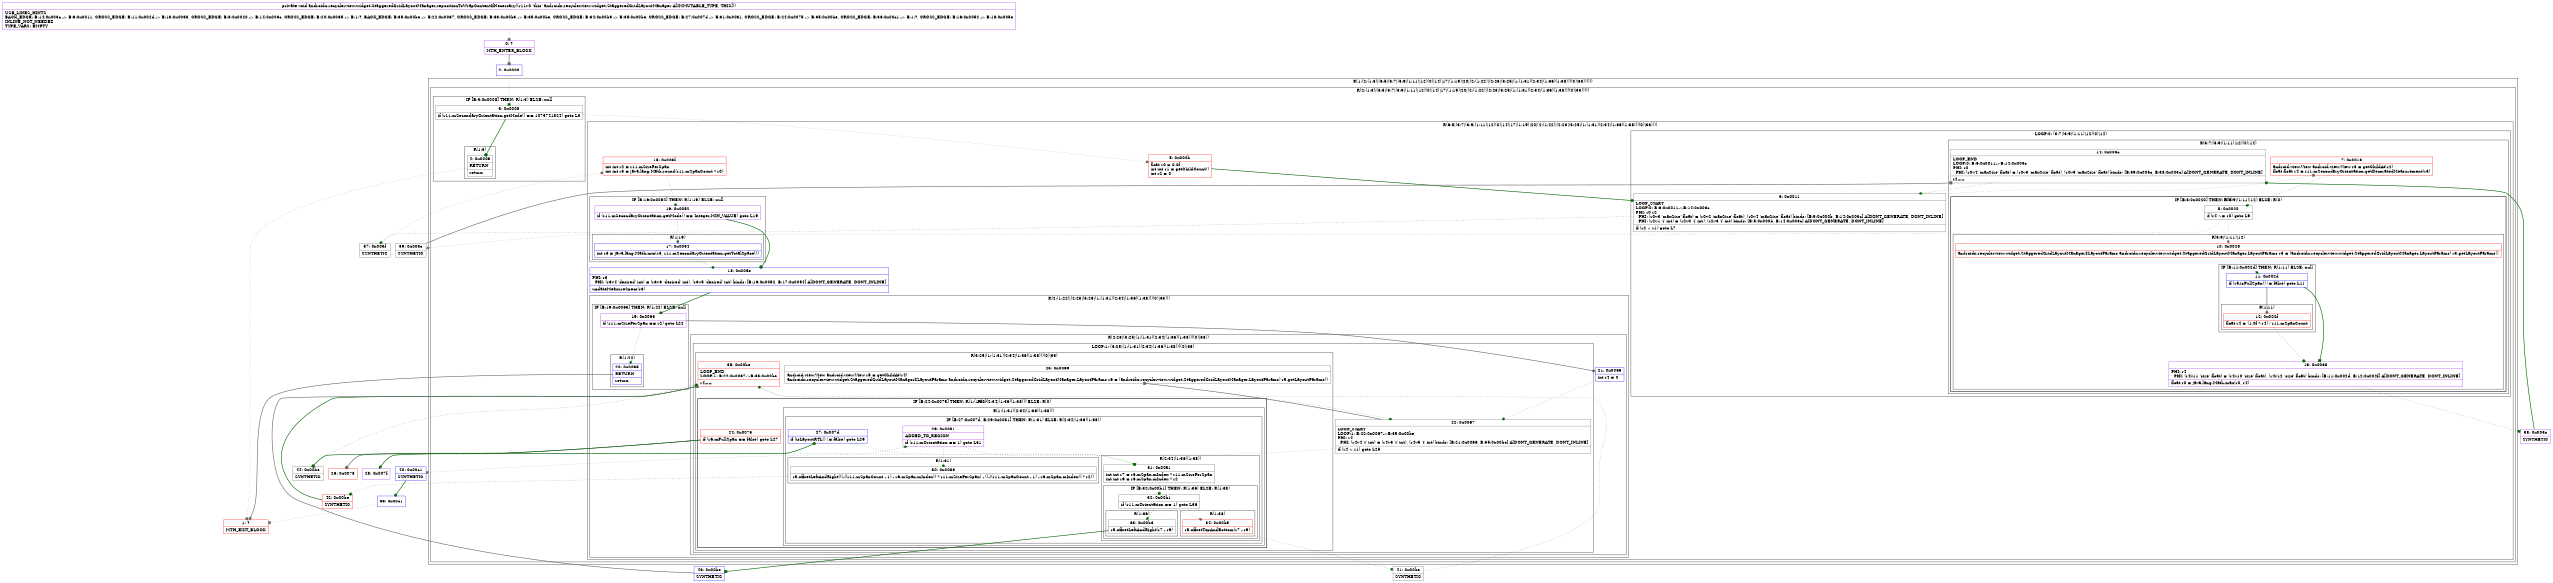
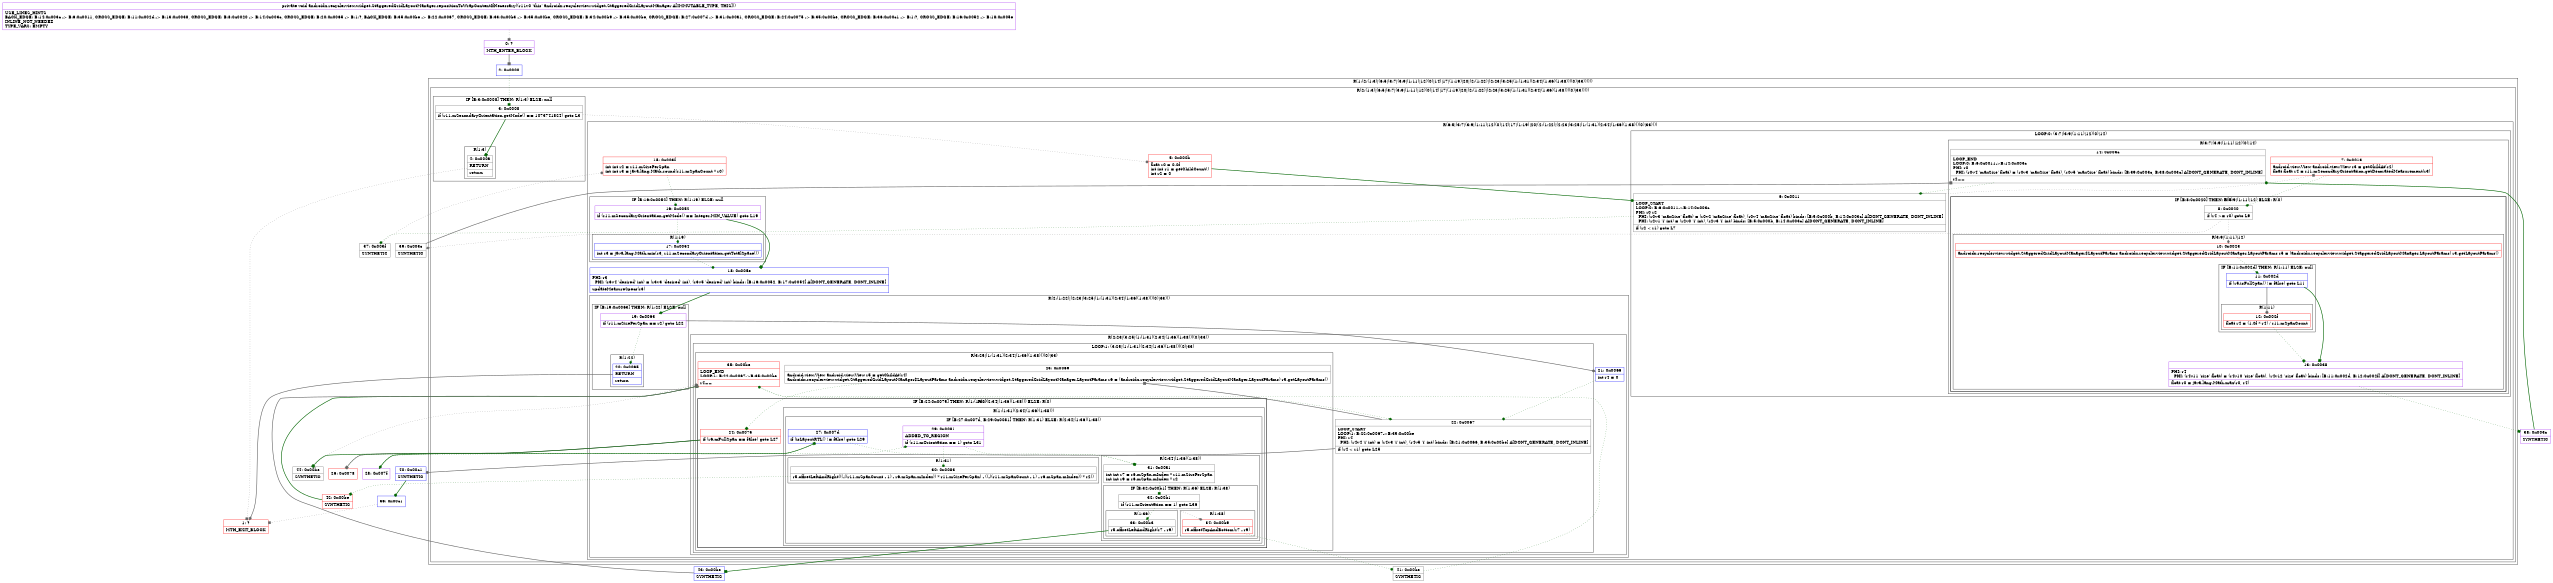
edge "23: 0x0069" -> "24: 0x0075": added
edge "44: 0x00be" -> "35: 0x00be": color darkgreen -> gray40
edge "22: 0x0067" -> "40: 0x00c1": style dotted -> bold
